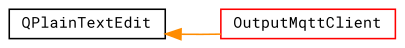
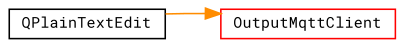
edge "OutputMqttClient" -> "QPlainTextEdit": reversed
